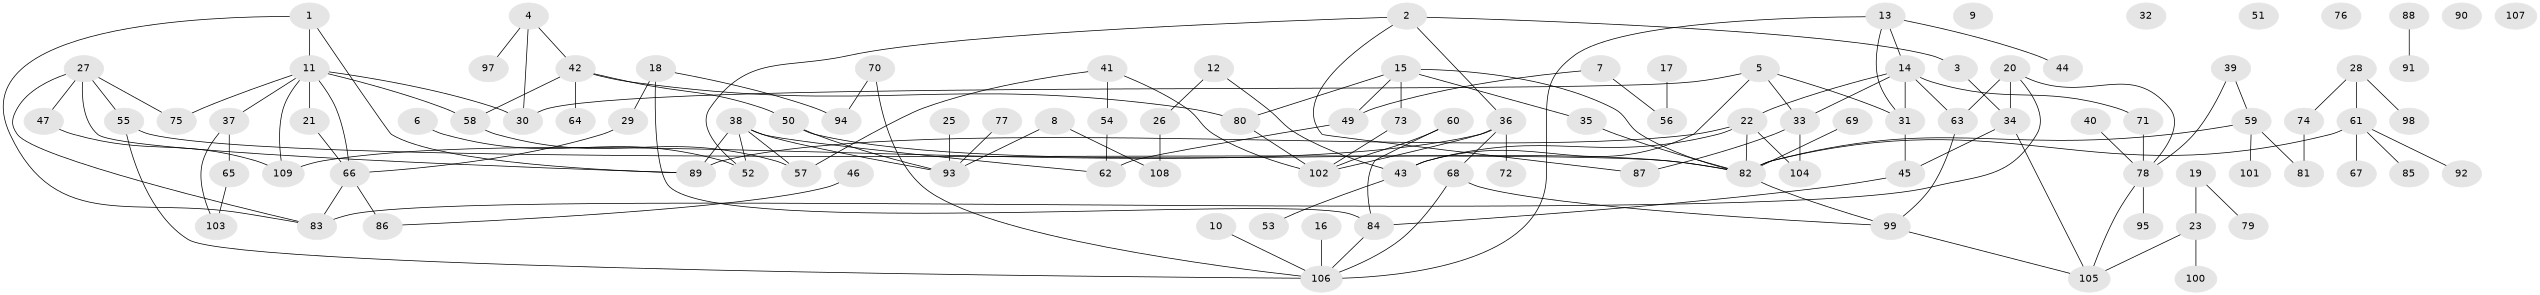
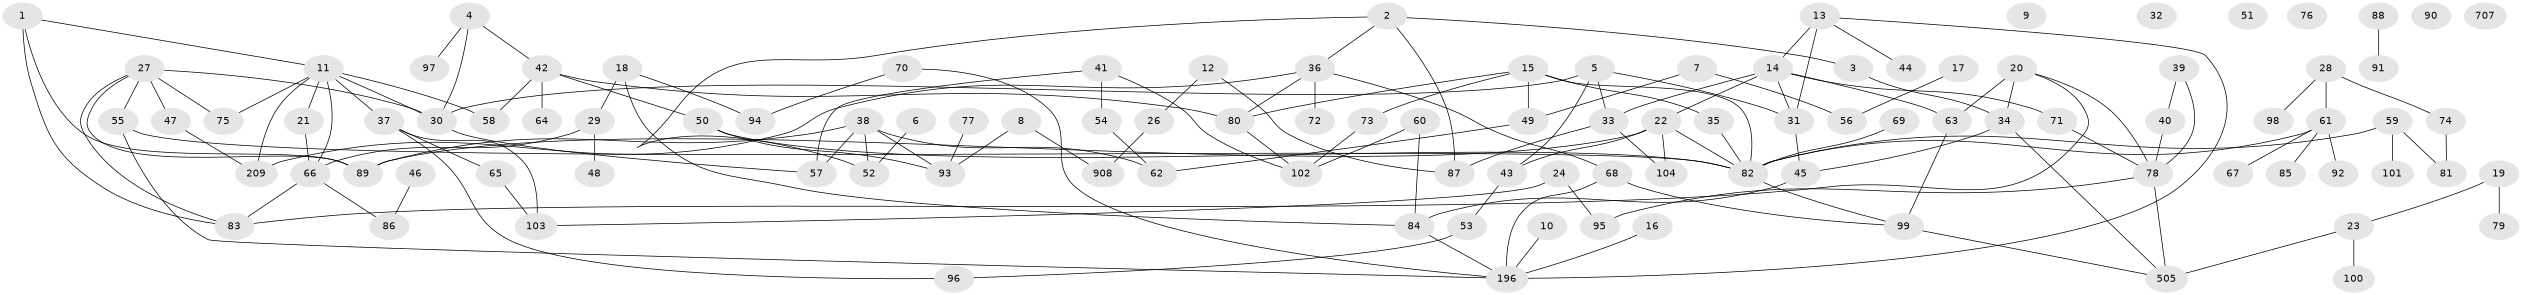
node "107": label "107" -> "707"
edge "27" -- "30": added
edge "39" -- "59": now "39" -- "40"
node "25": removed
edge "12" -- "43": now "12" -- "87"
edge "58" -- "57": now "30" -- "57"
edge "36" -- "102": now "36" -- "80"
node "109": label "109" -> "209"
node "48": added
node "108": label "108" -> "908"
node "24": added
node "96": added
node "106": label "106" -> "196"
node "105": label "105" -> "505"
